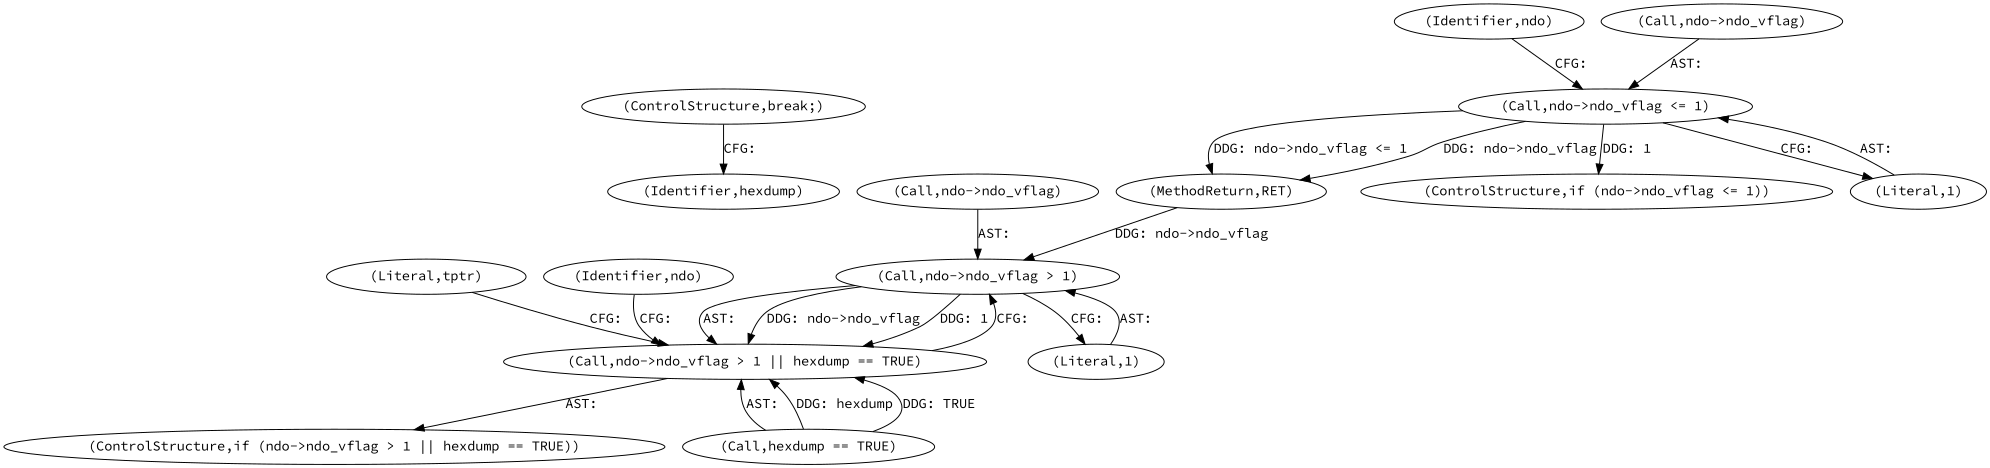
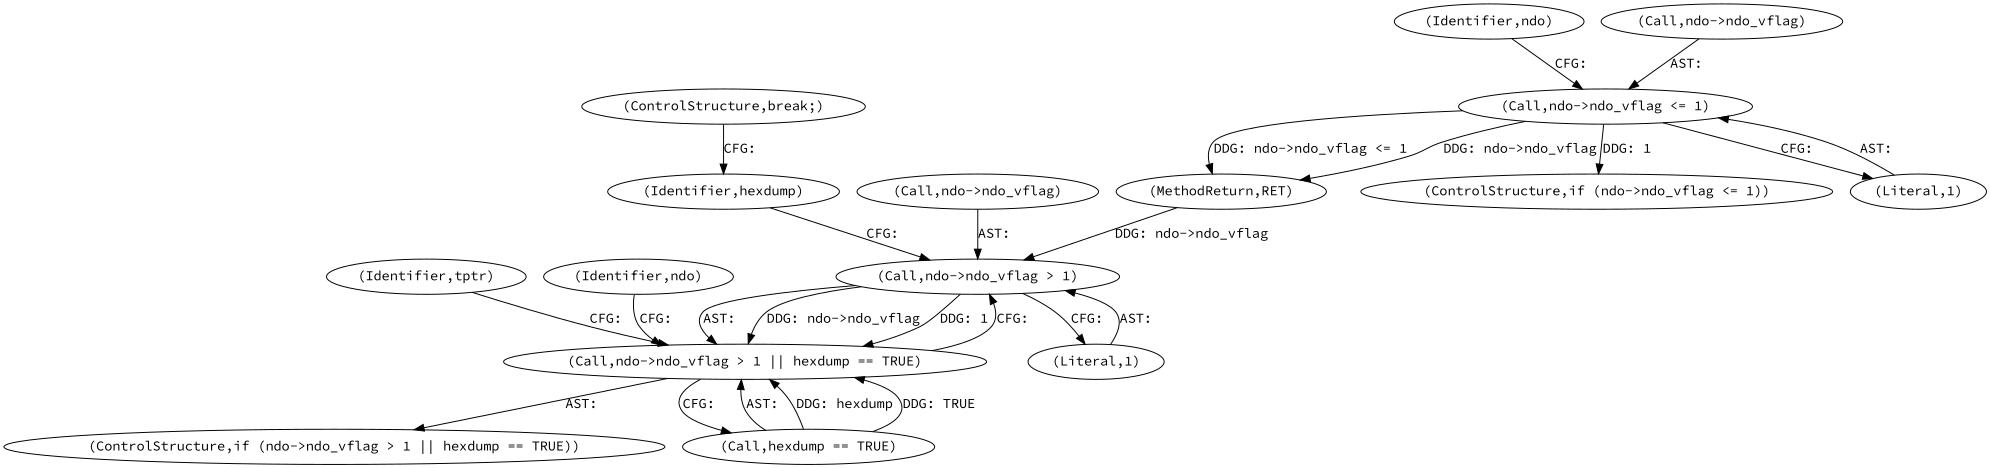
edge "(Identifier,hexdump)" -> "(Call,ndo->ndo_vflag > 1)": added, label "CFG:"
node "(Literal,tptr)": label "(Literal,tptr)" -> "(Identifier,tptr)"
edge "(Call,ndo->ndo_vflag > 1 || hexdump == TRUE)" -> "(Call,hexdump == TRUE)": added, label "CFG:"
